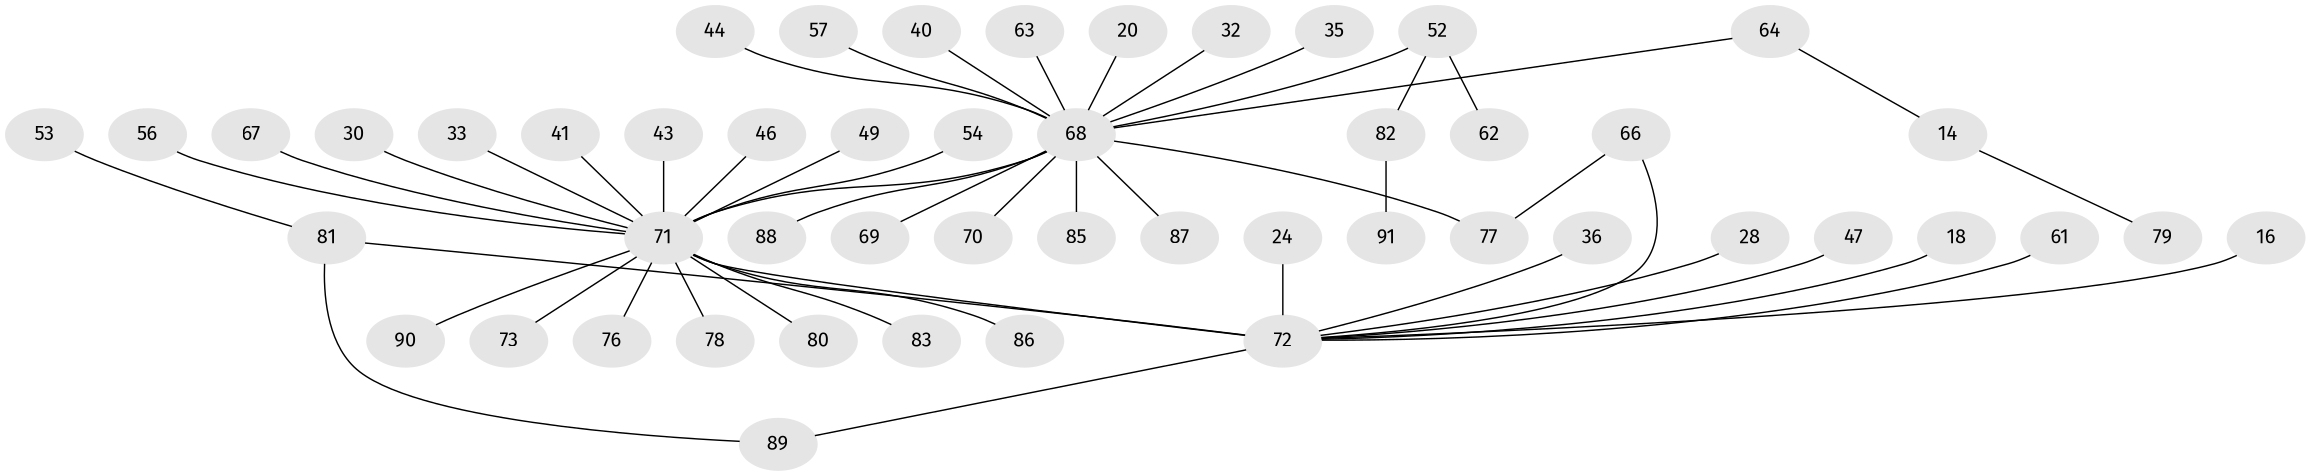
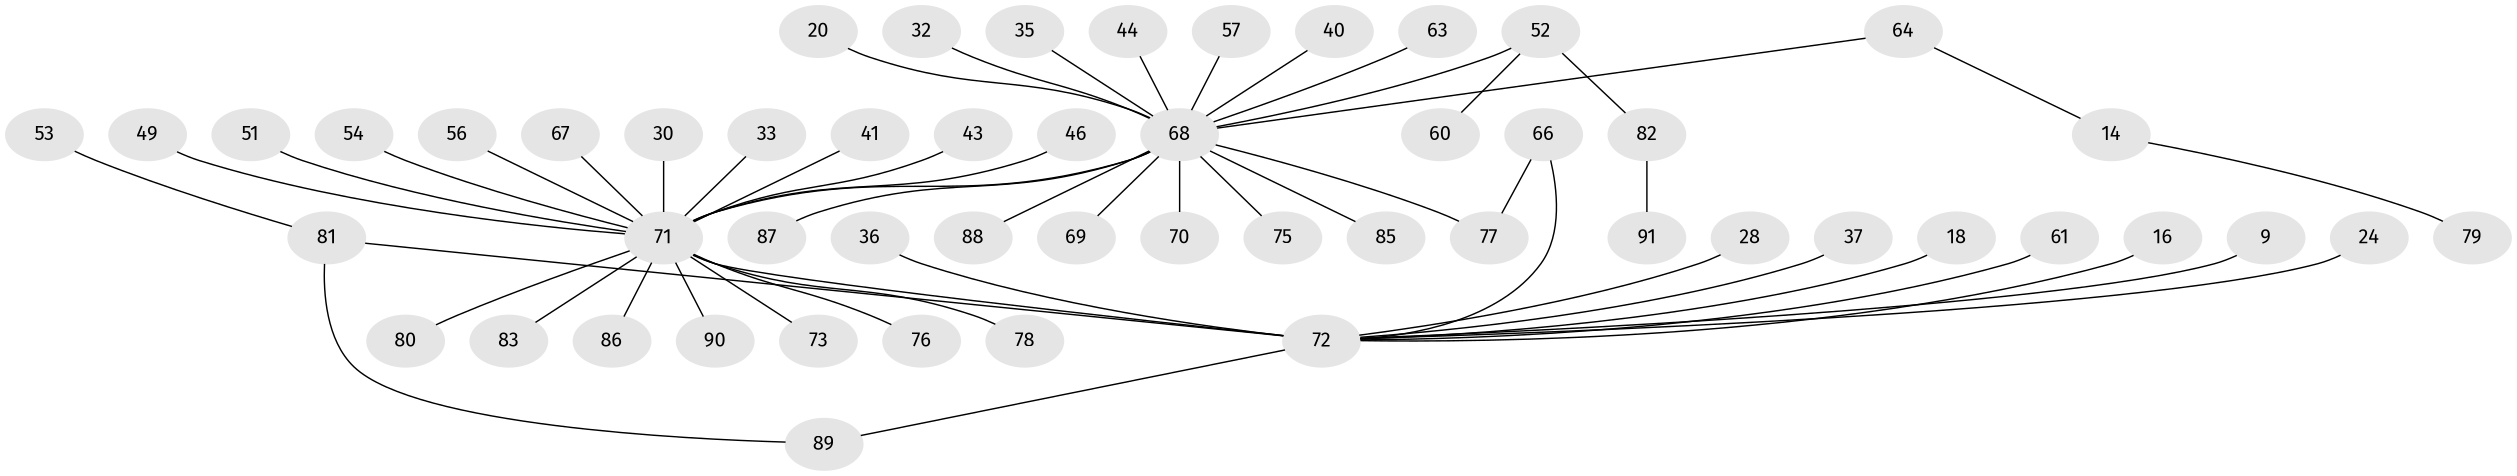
node "51": added
node "62": label "62" -> "60"
node "75": added
node "47": label "47" -> "37"
node "9": added
